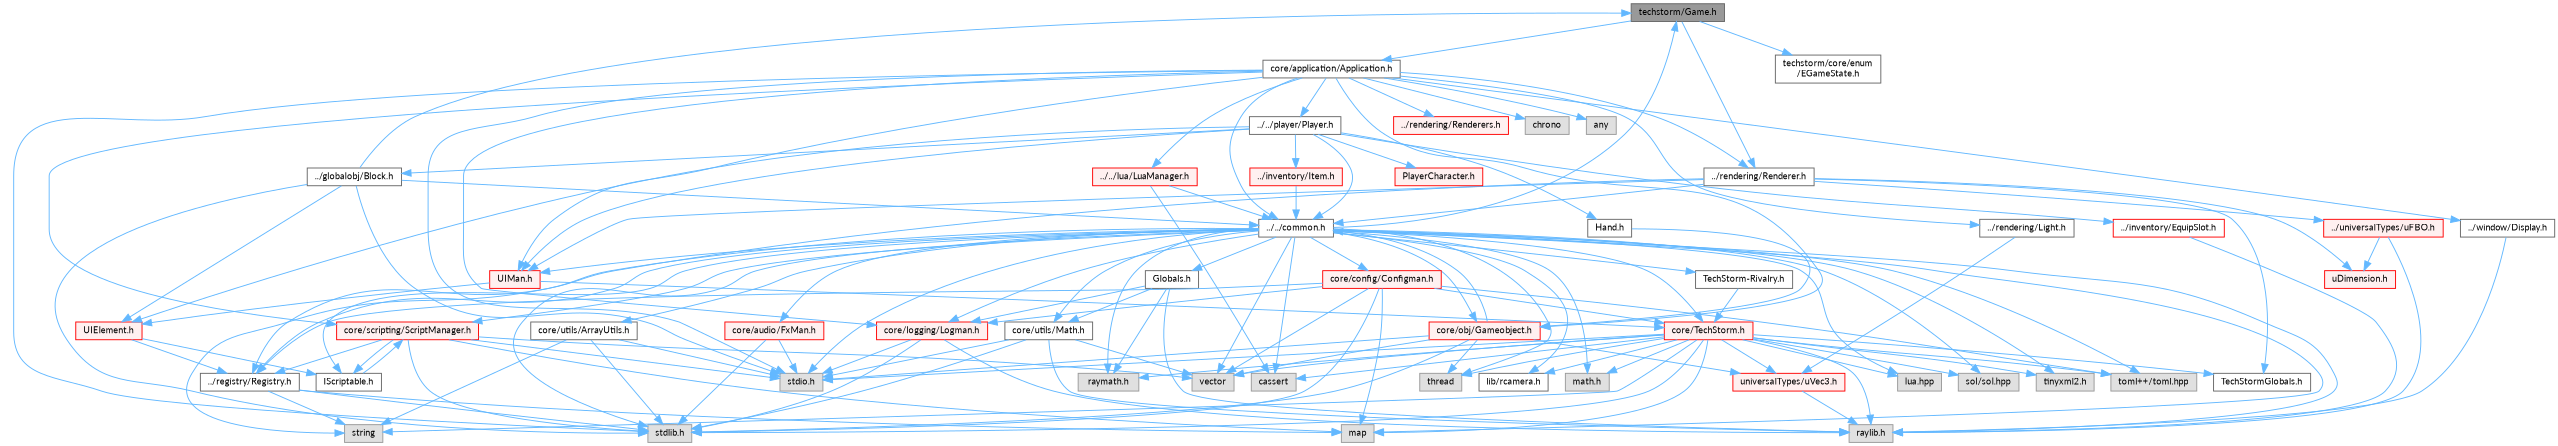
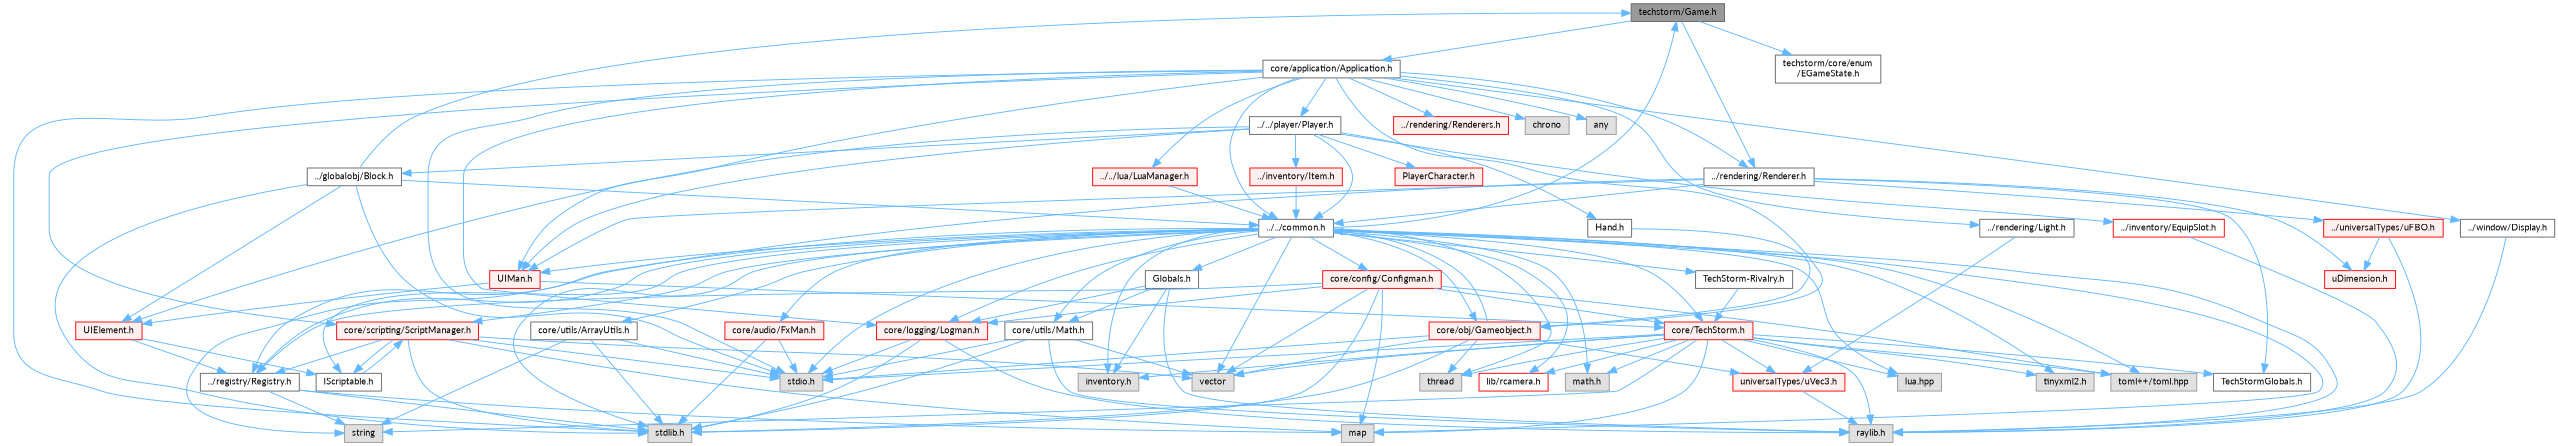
node "raymath.h": label "raymath.h" -> "inventory.h"
node "cassert": removed
node "lib/rcamera.h": color grey40 -> red
node "sol/sol.hpp": removed
edge "core/TechStorm.h" -> "stdlib.h": removed
